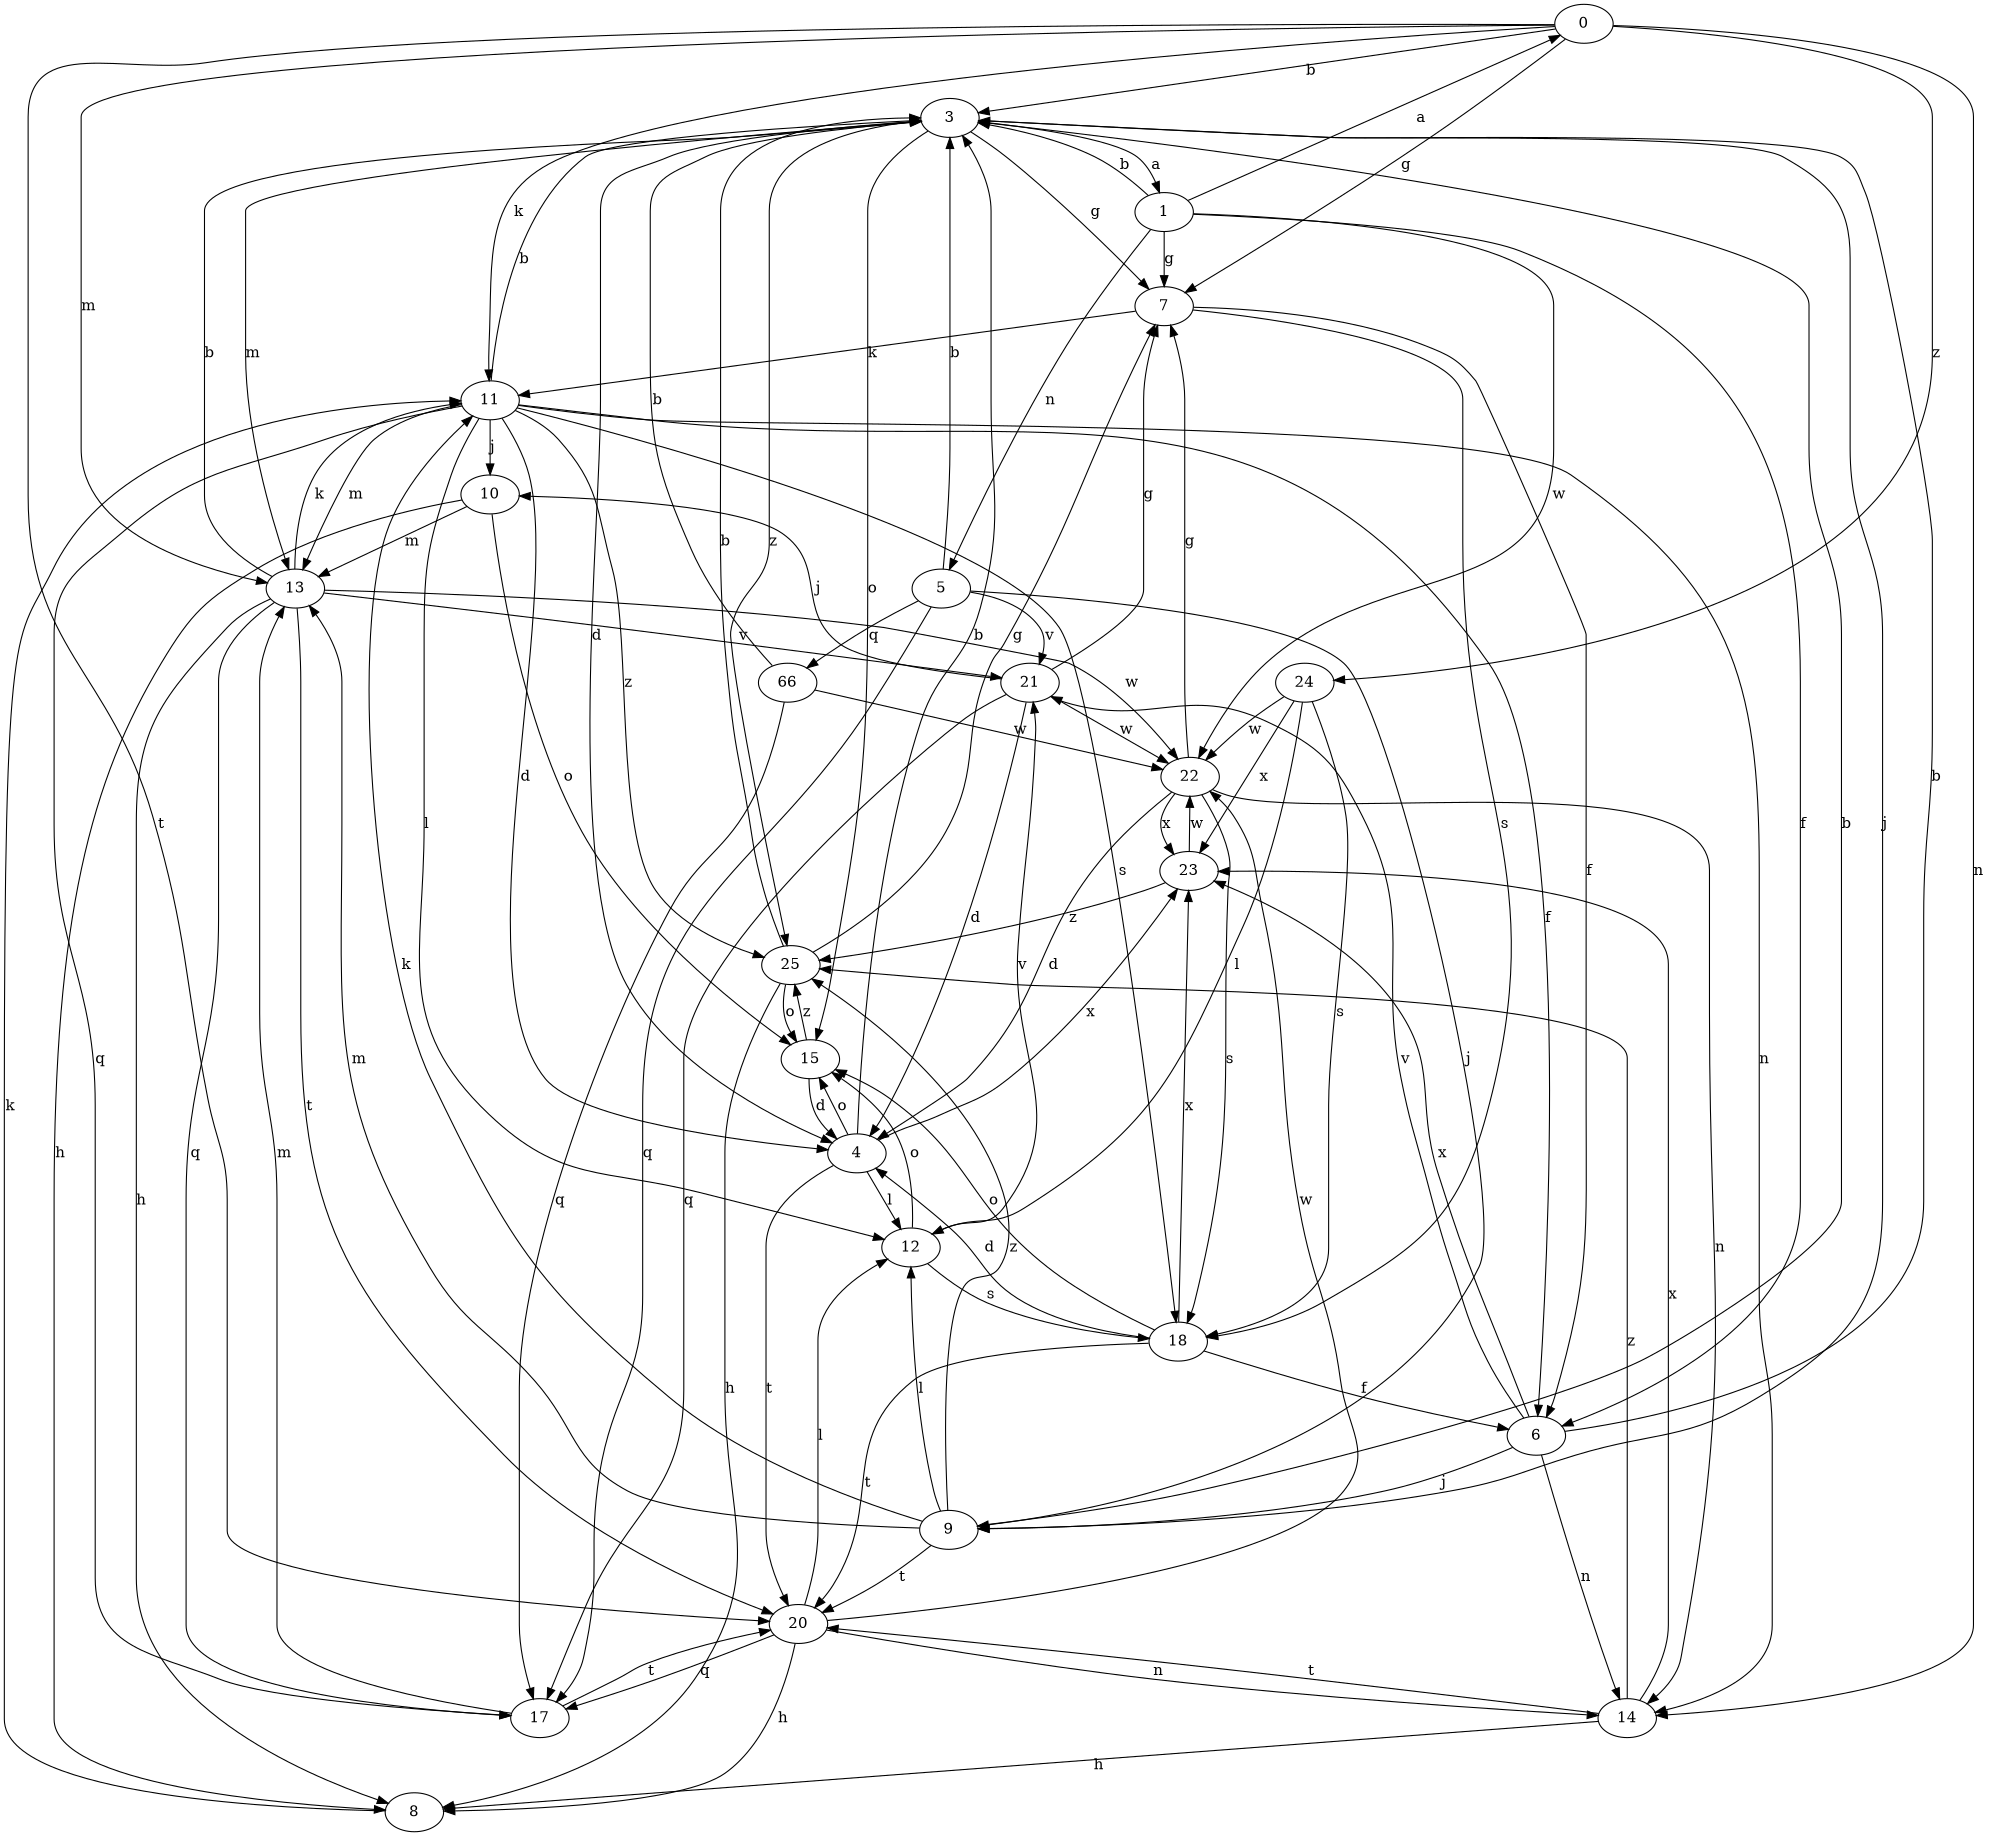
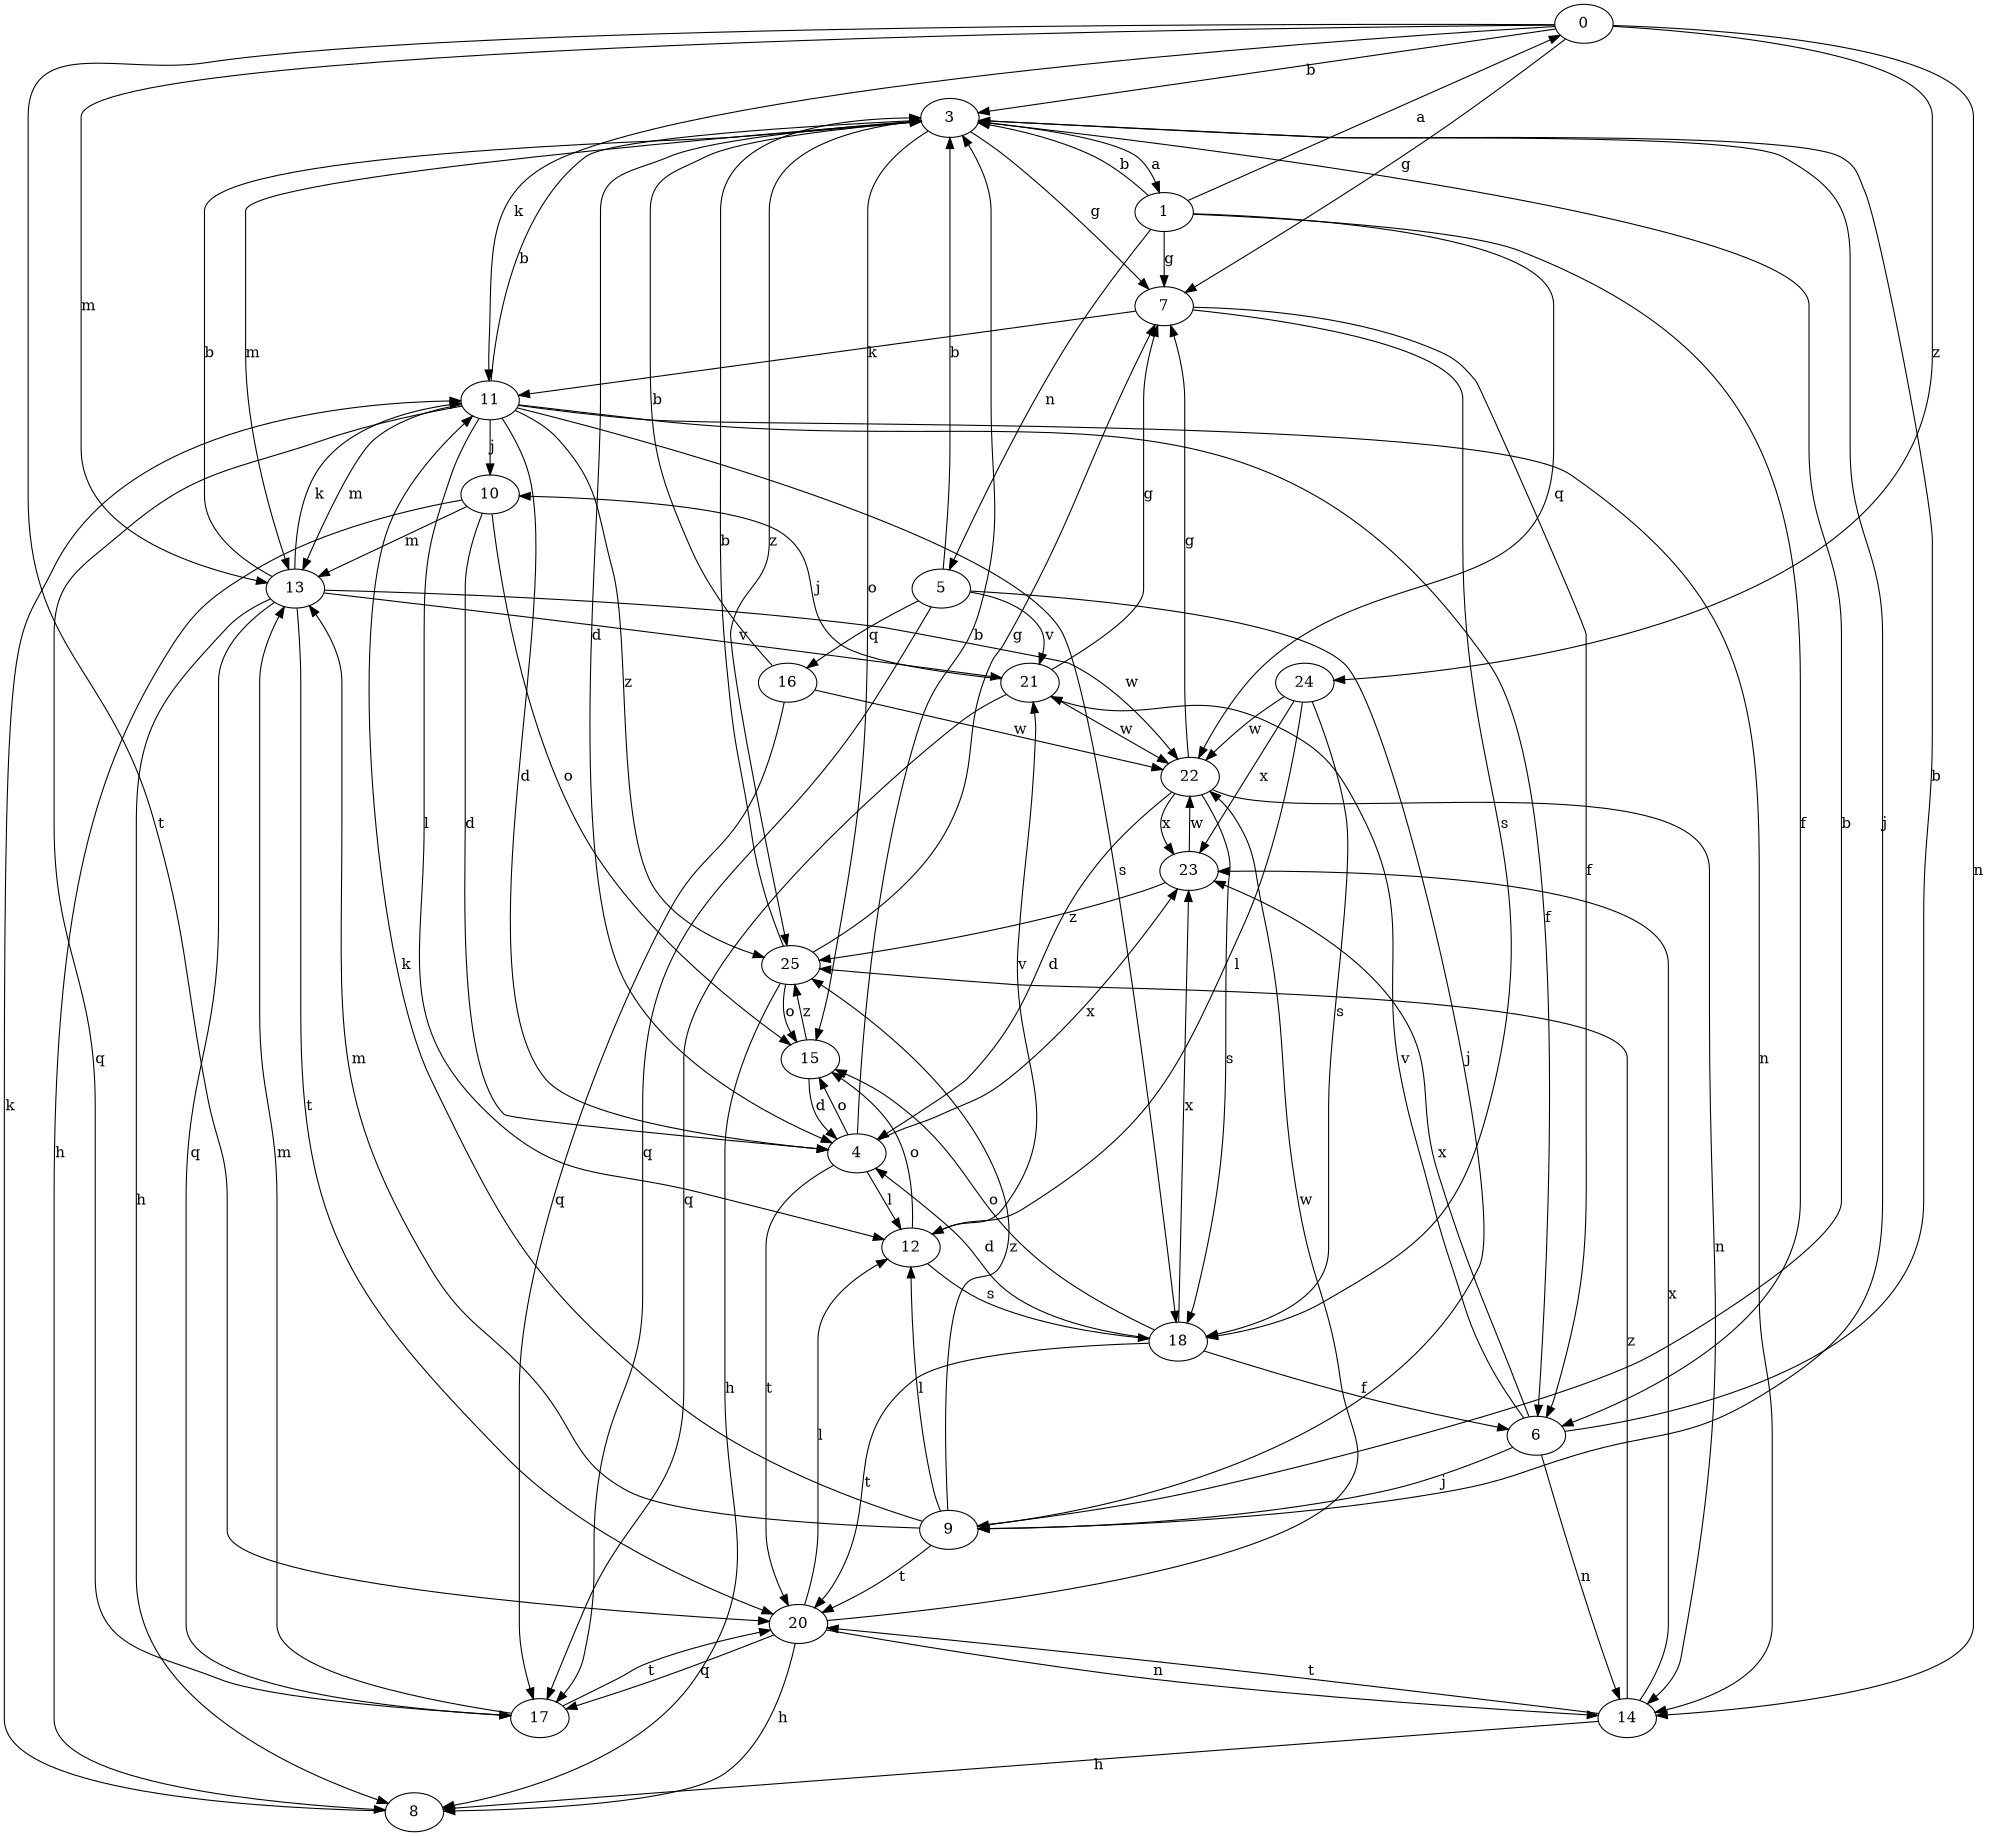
edge "1" -> "22": label "w" -> "q"
node "66": label "66" -> "16"
edge "21" -> "4": now "10" -> "4"
